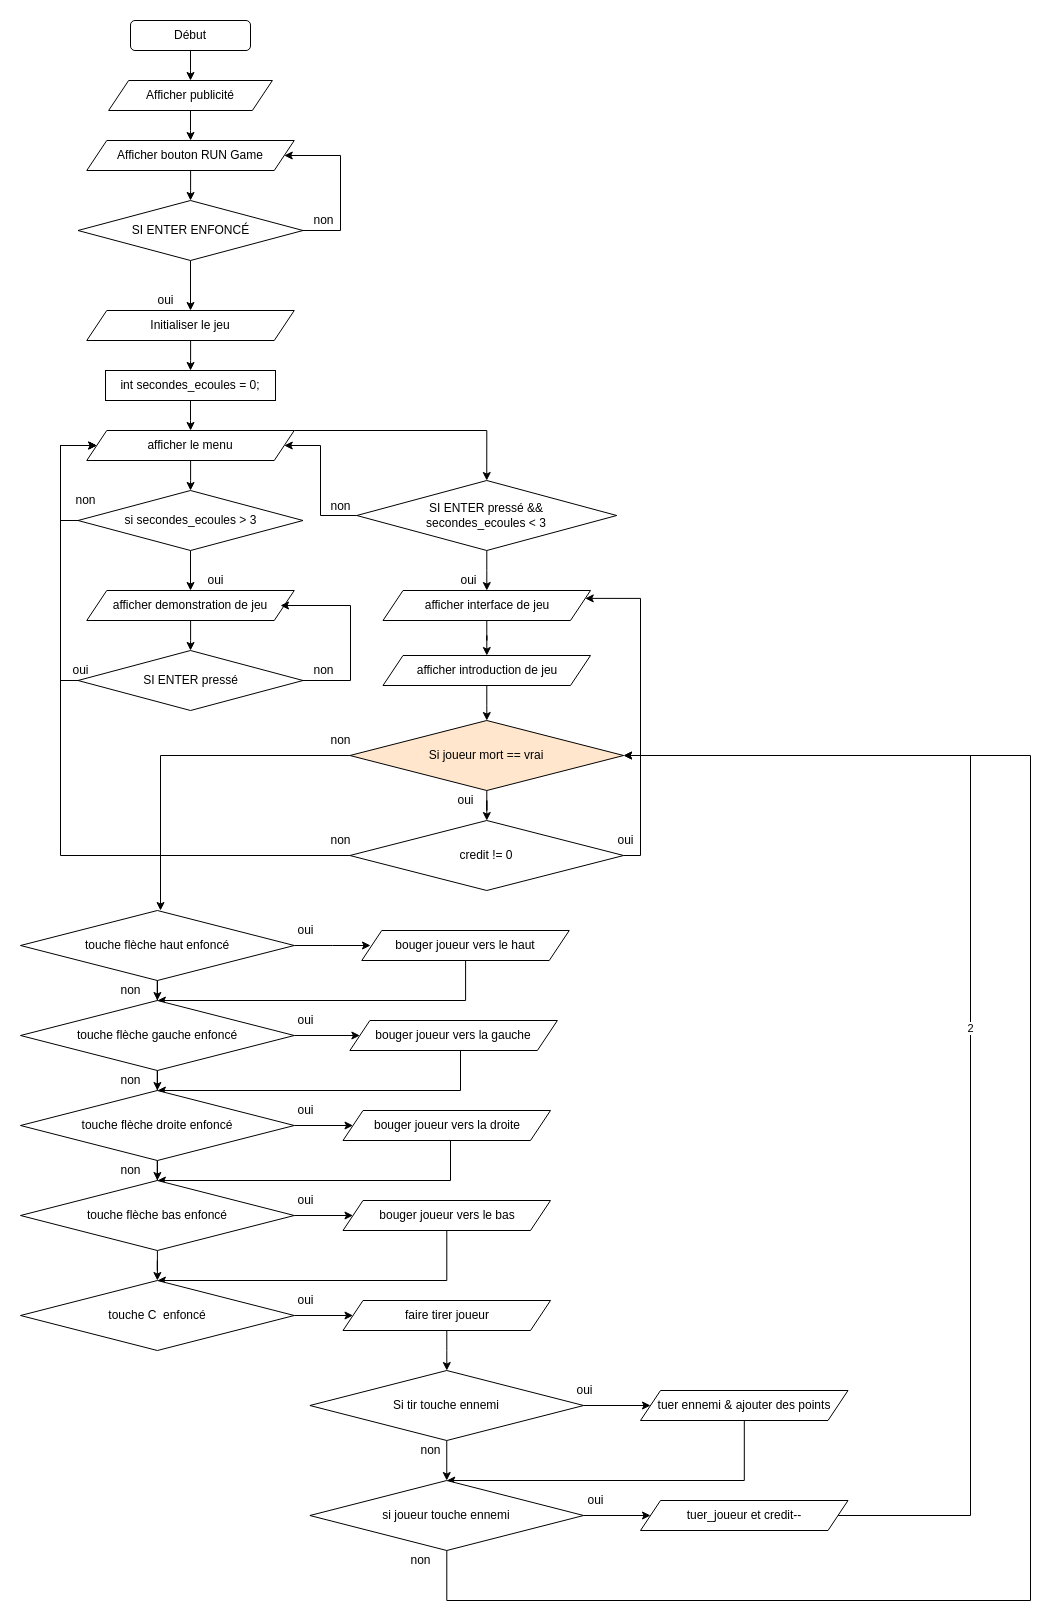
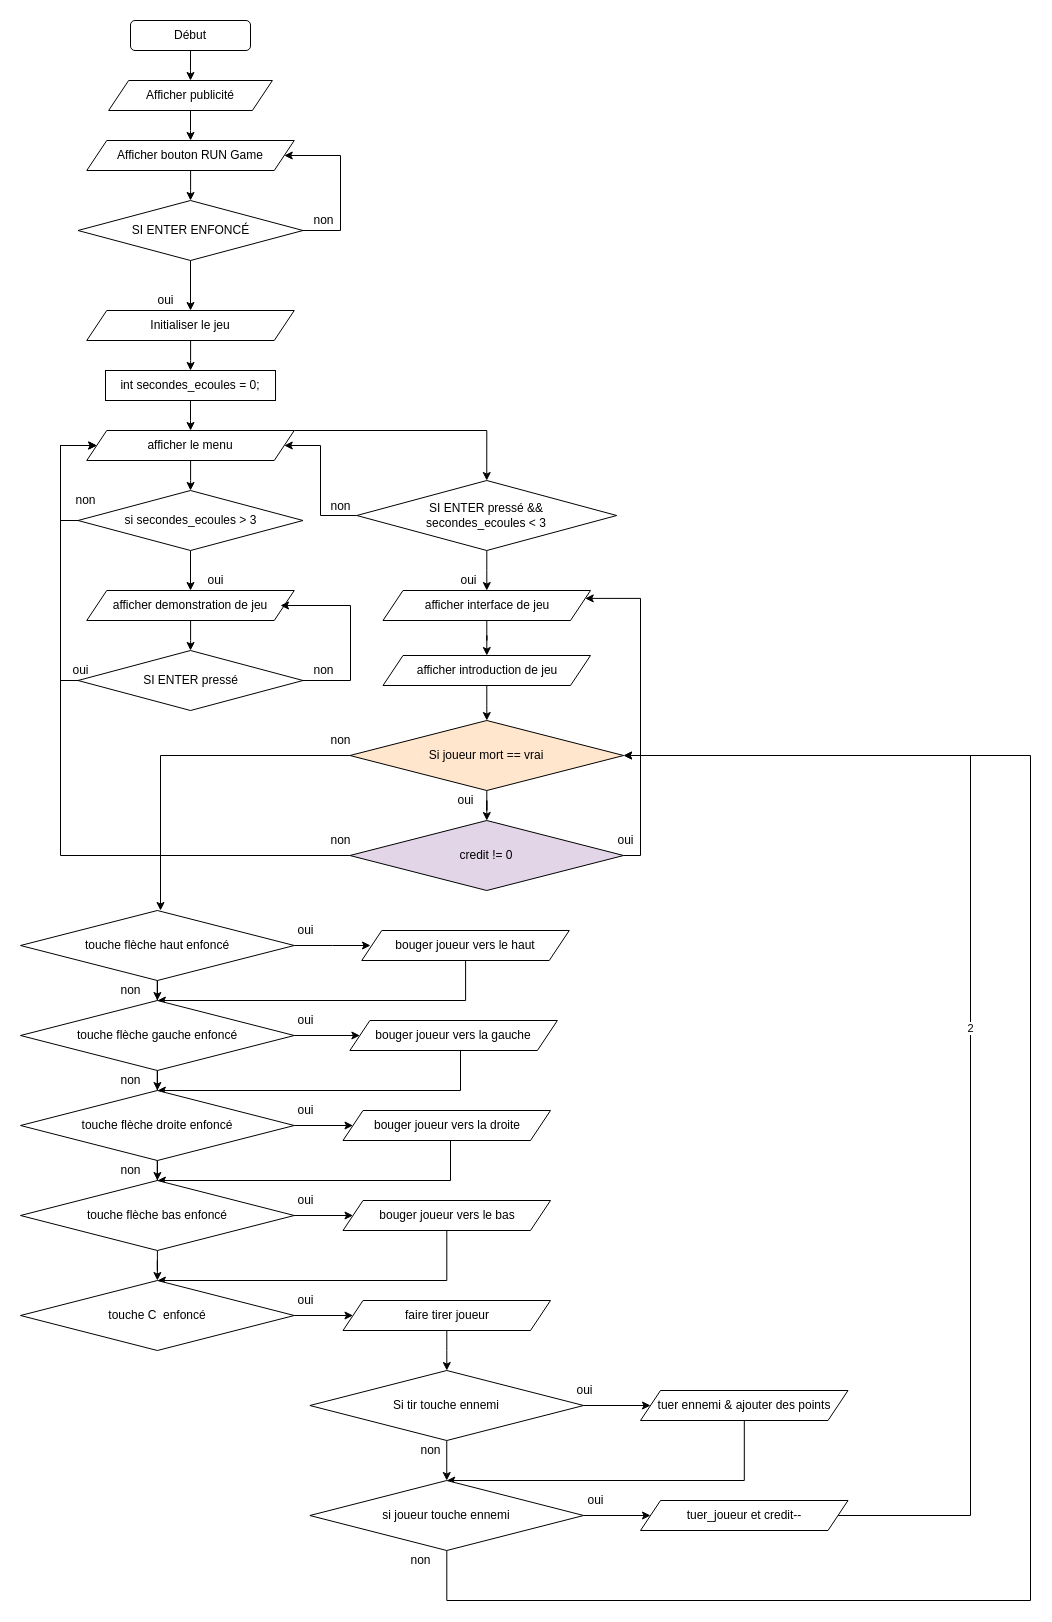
node "credit != 0": fillcolor #ffffff -> #e1d5e7
